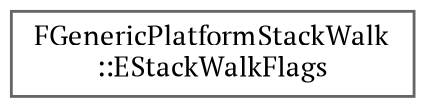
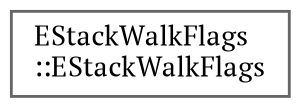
node "FGenericPlatformStackWalk ::EStackWalkFlags": label "FGenericPlatformStackWalk ::EStackWalkFlags" -> "EStackWalkFlags ::EStackWalkFlags"
